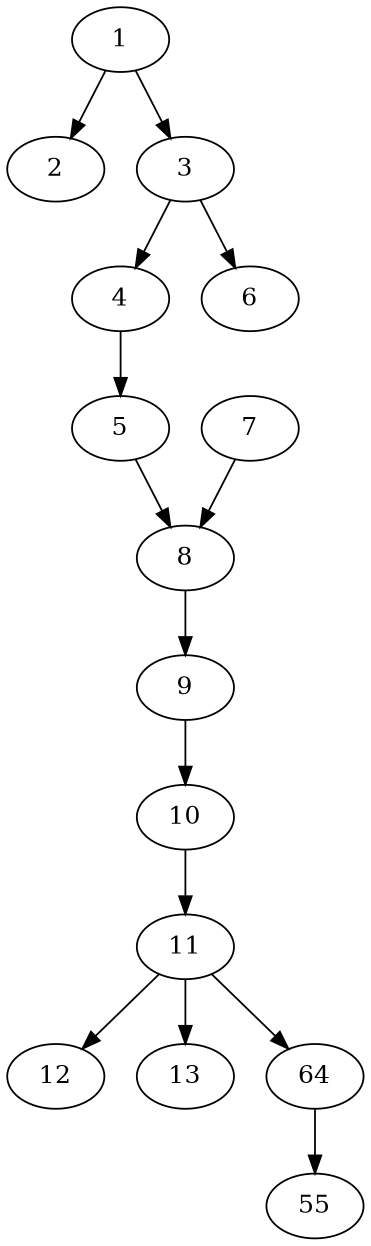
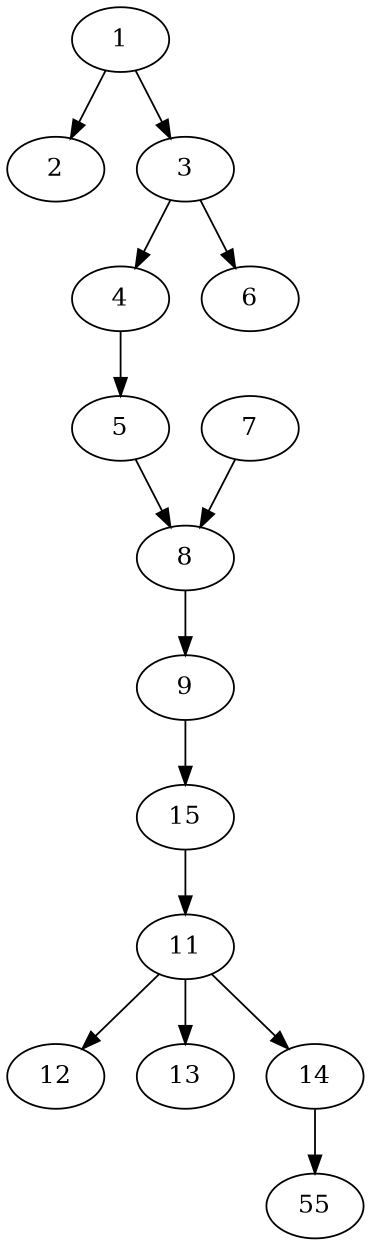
node "10": label "10" -> "15"
node "64": label "64" -> "14"
